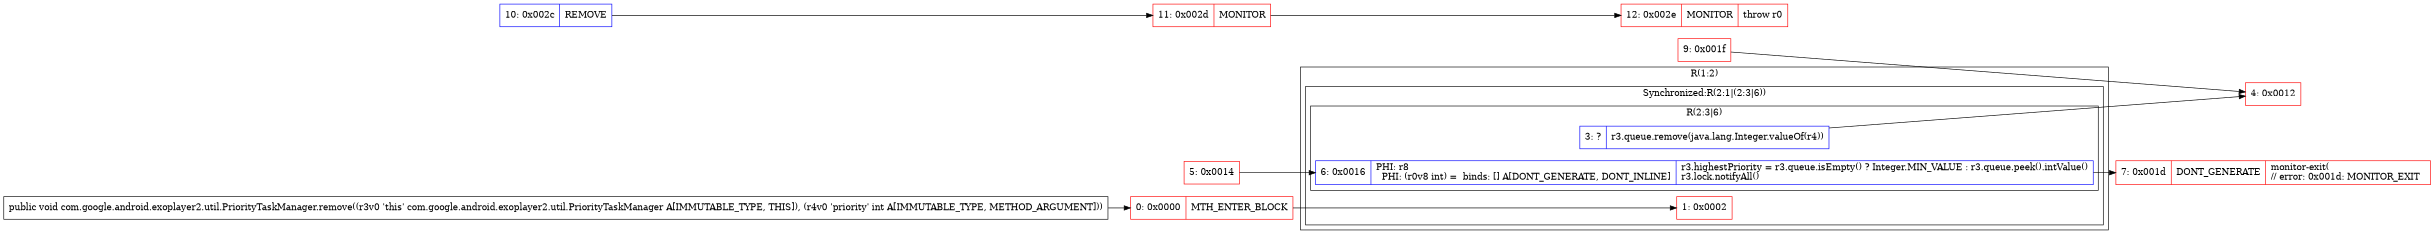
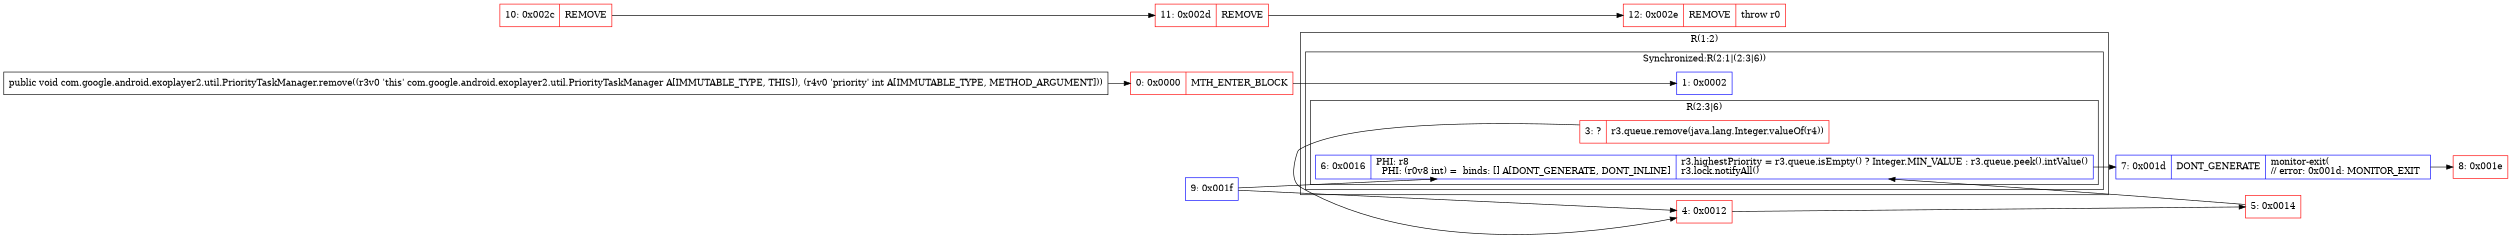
node "10: 0x002c": color blue -> red
node "11: 0x002d": text "MONITOR" -> "REMOVE"
node "12: 0x002e": text "MONITOR" -> "REMOVE"
node "9: 0x001f": color red -> blue
node "3: ?": color blue -> red
node "8: 0x001e": added
node "7: 0x001d": color red -> blue
edge "9: 0x001f" -> "6: 0x0016": added
node "1: 0x0002": color red -> blue
edge "4: 0x0012" -> "5: 0x0014": added
